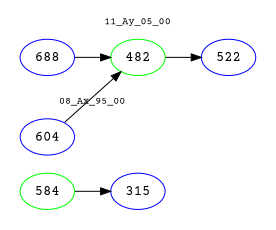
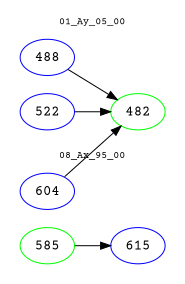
cluster "11_Ay_05_00": label "11_Ay_05_00" -> "01_Ay_05_00"
node "688": label "688" -> "488"
edge "482" -> "522": reversed
node "584": label "584" -> "585"
node "315": label "315" -> "615"
